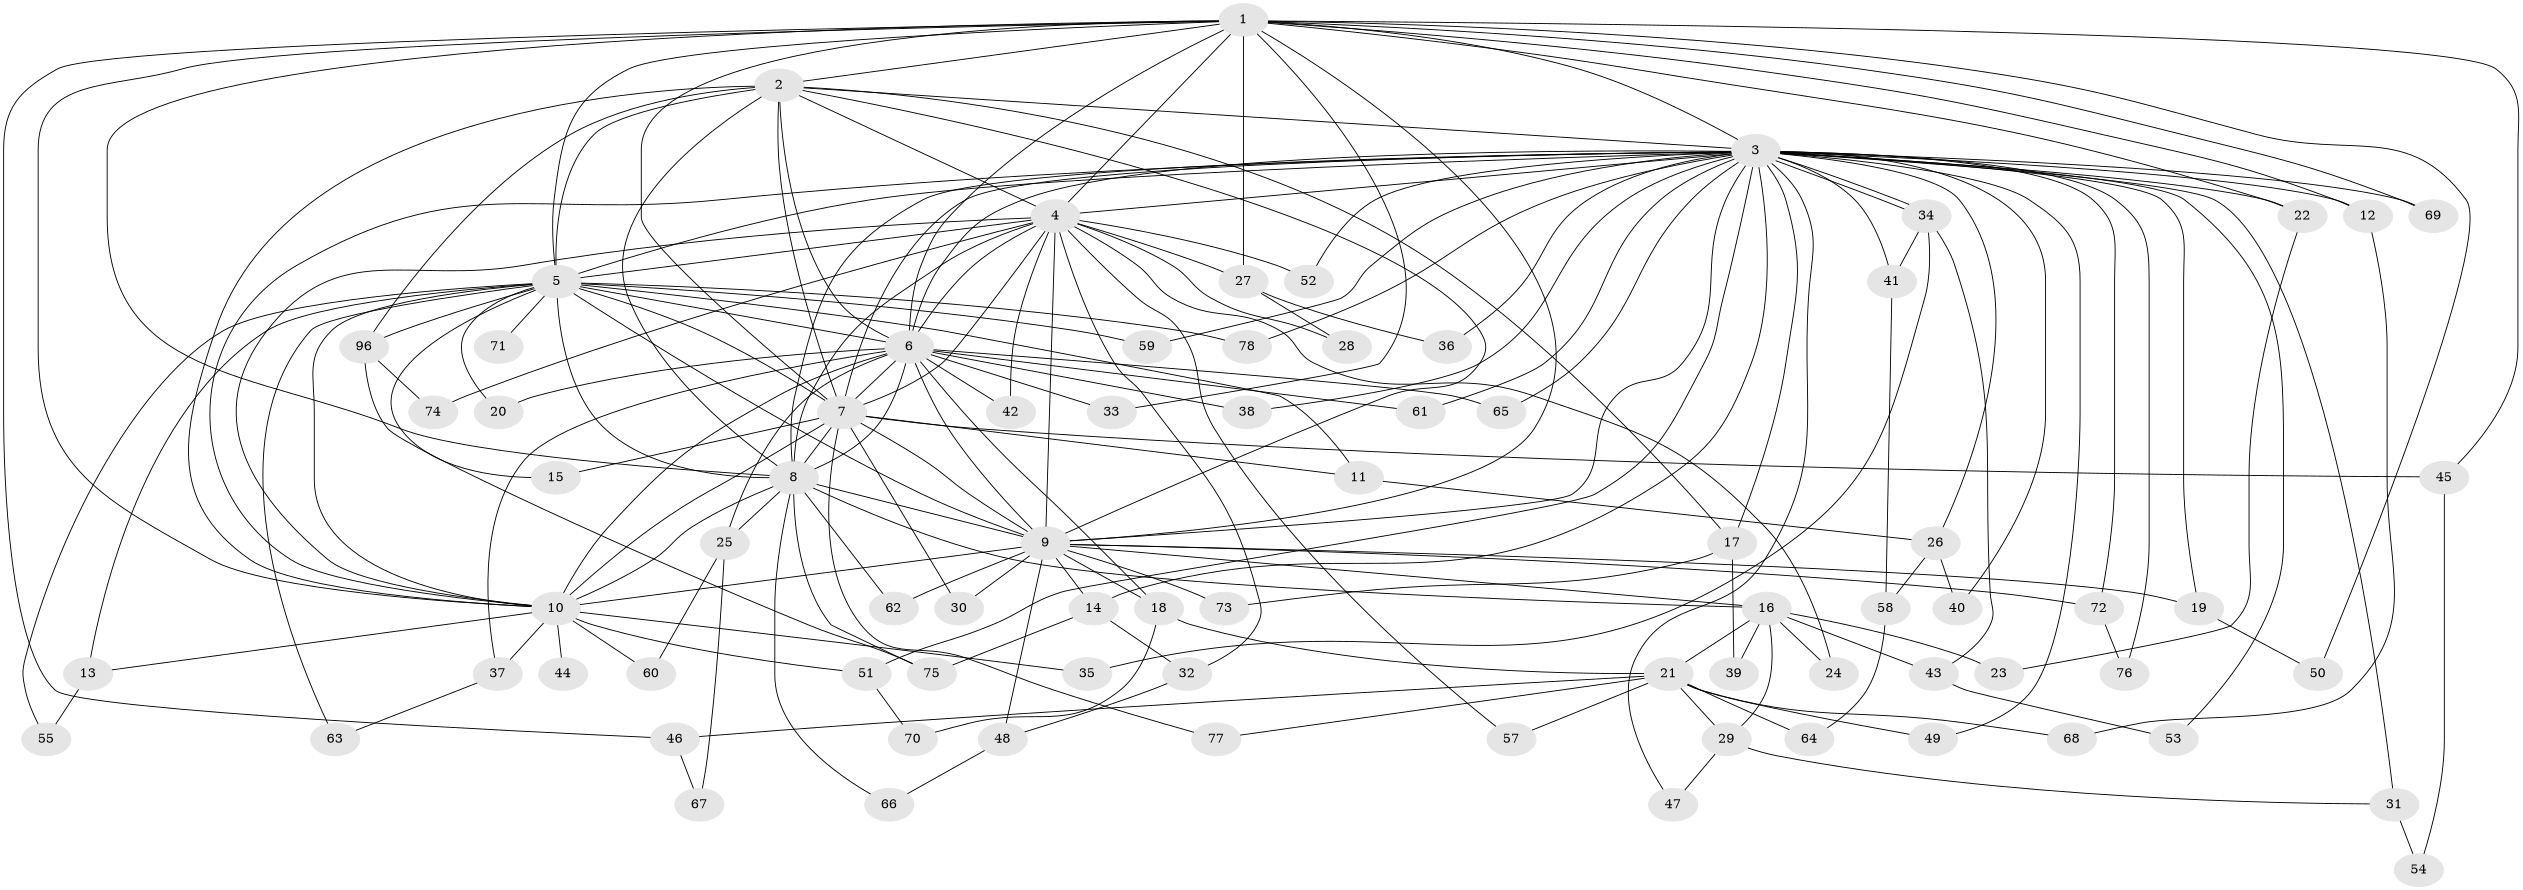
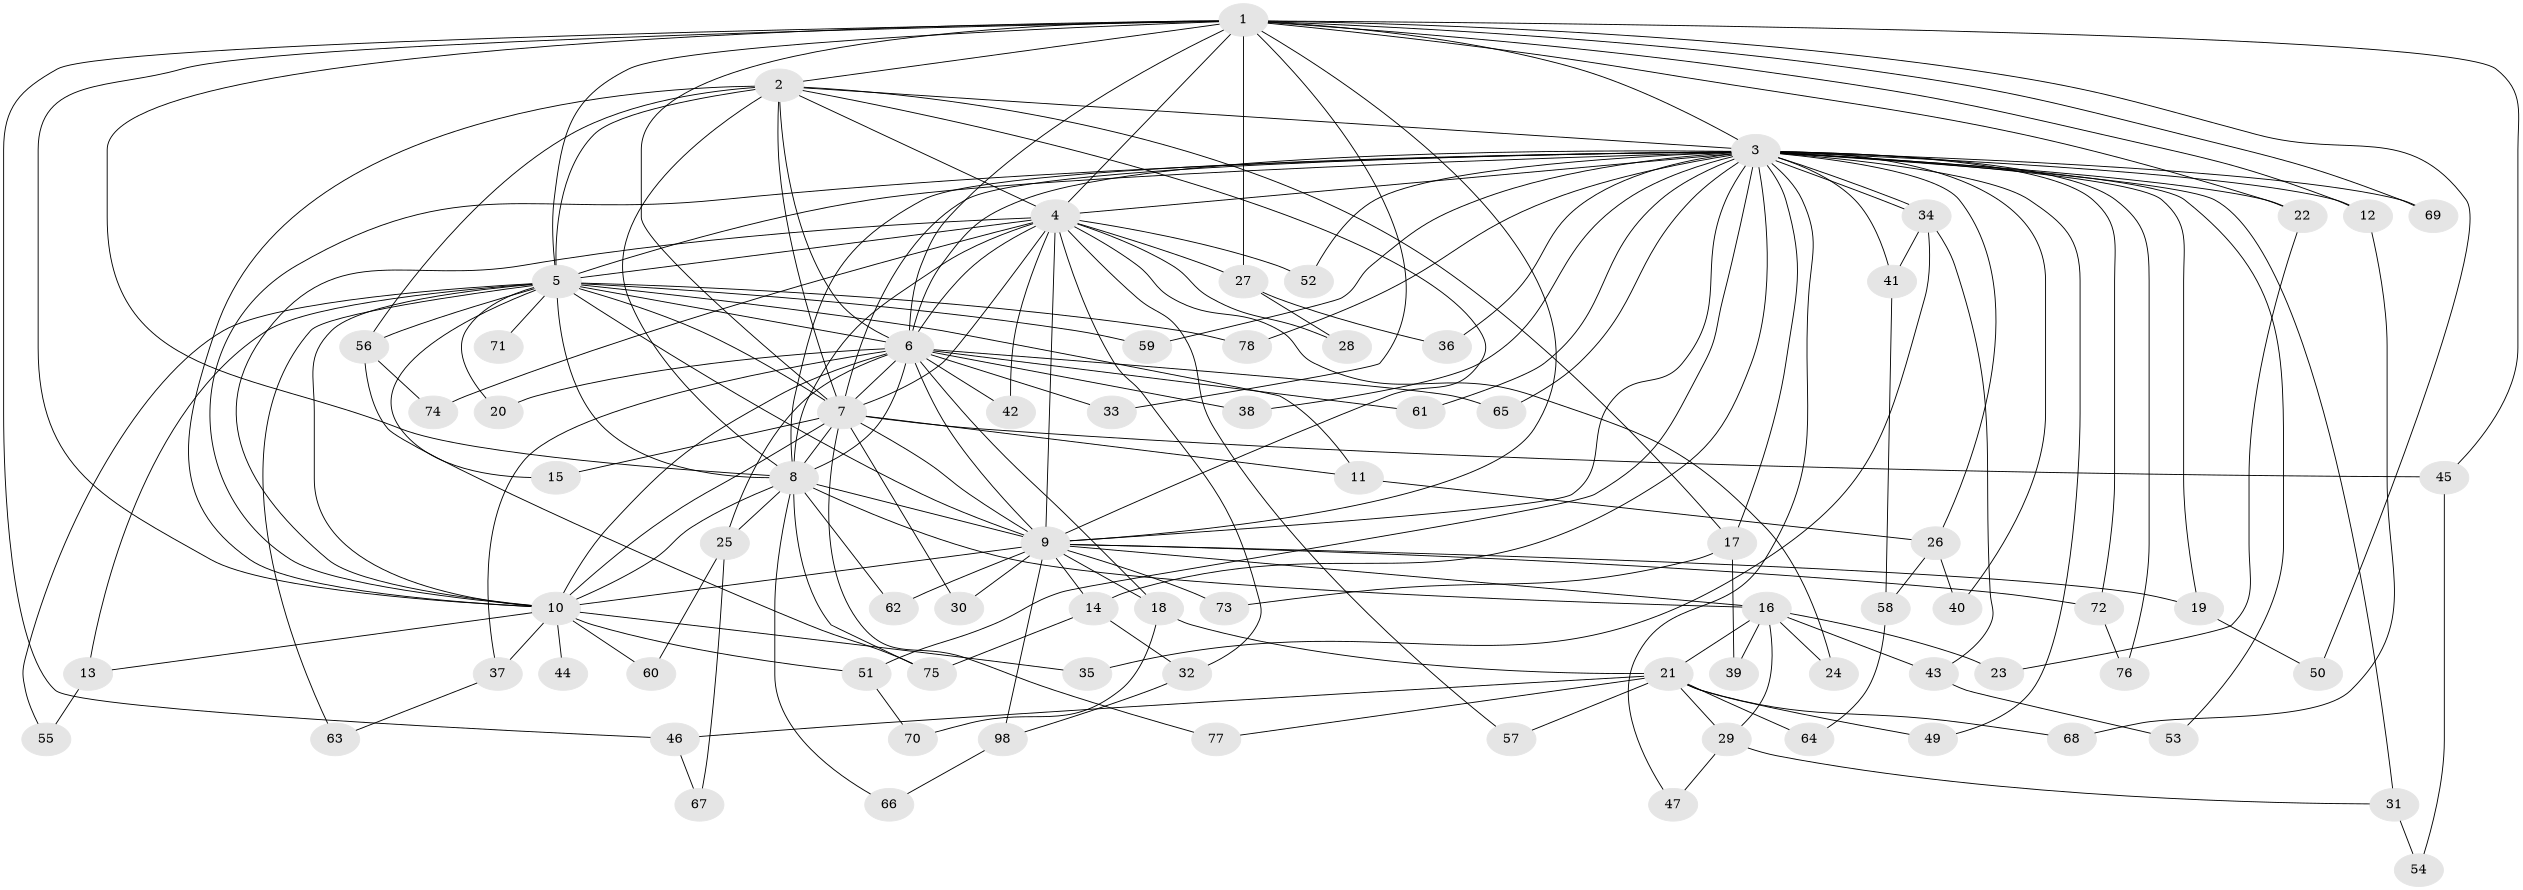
node "96": label "96" -> "56"
node "48": label "48" -> "98"
